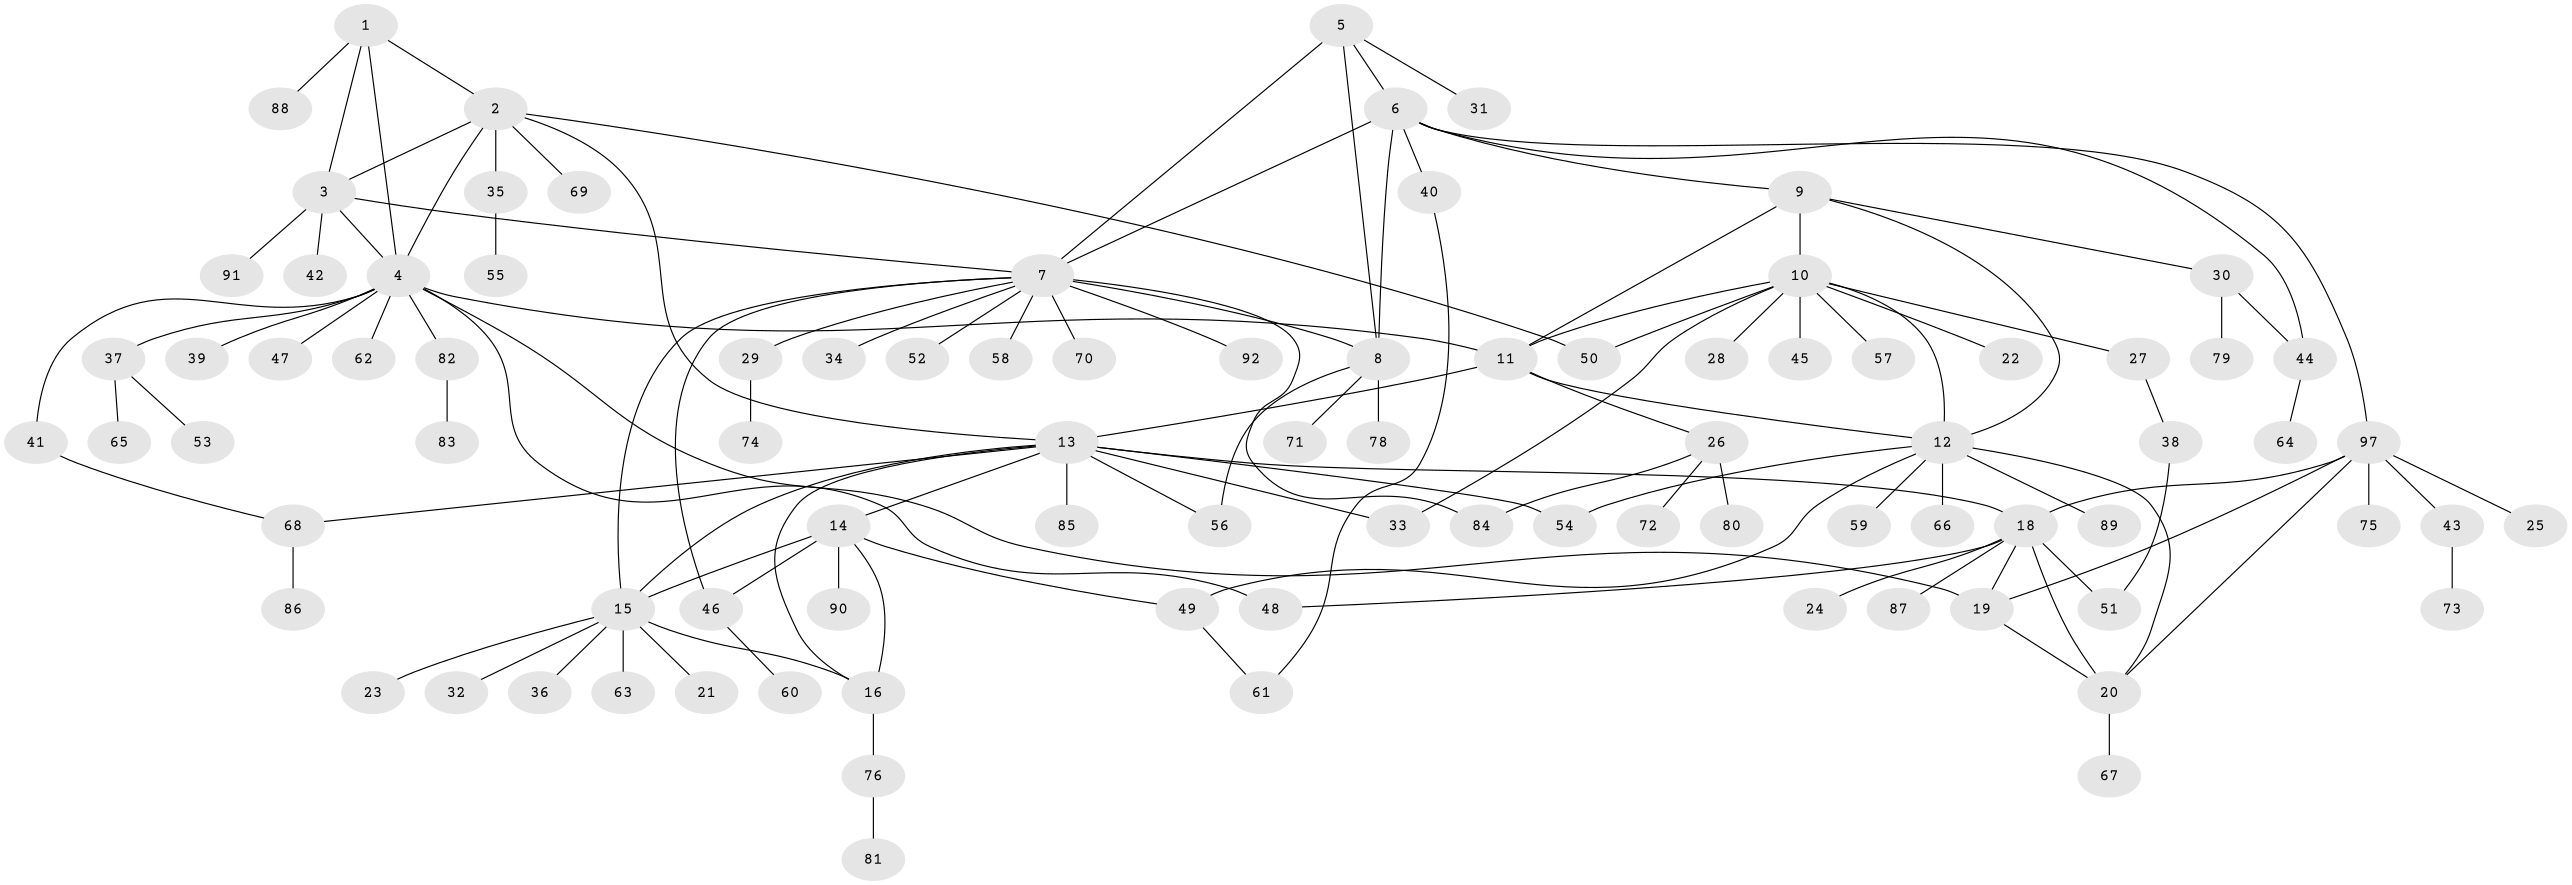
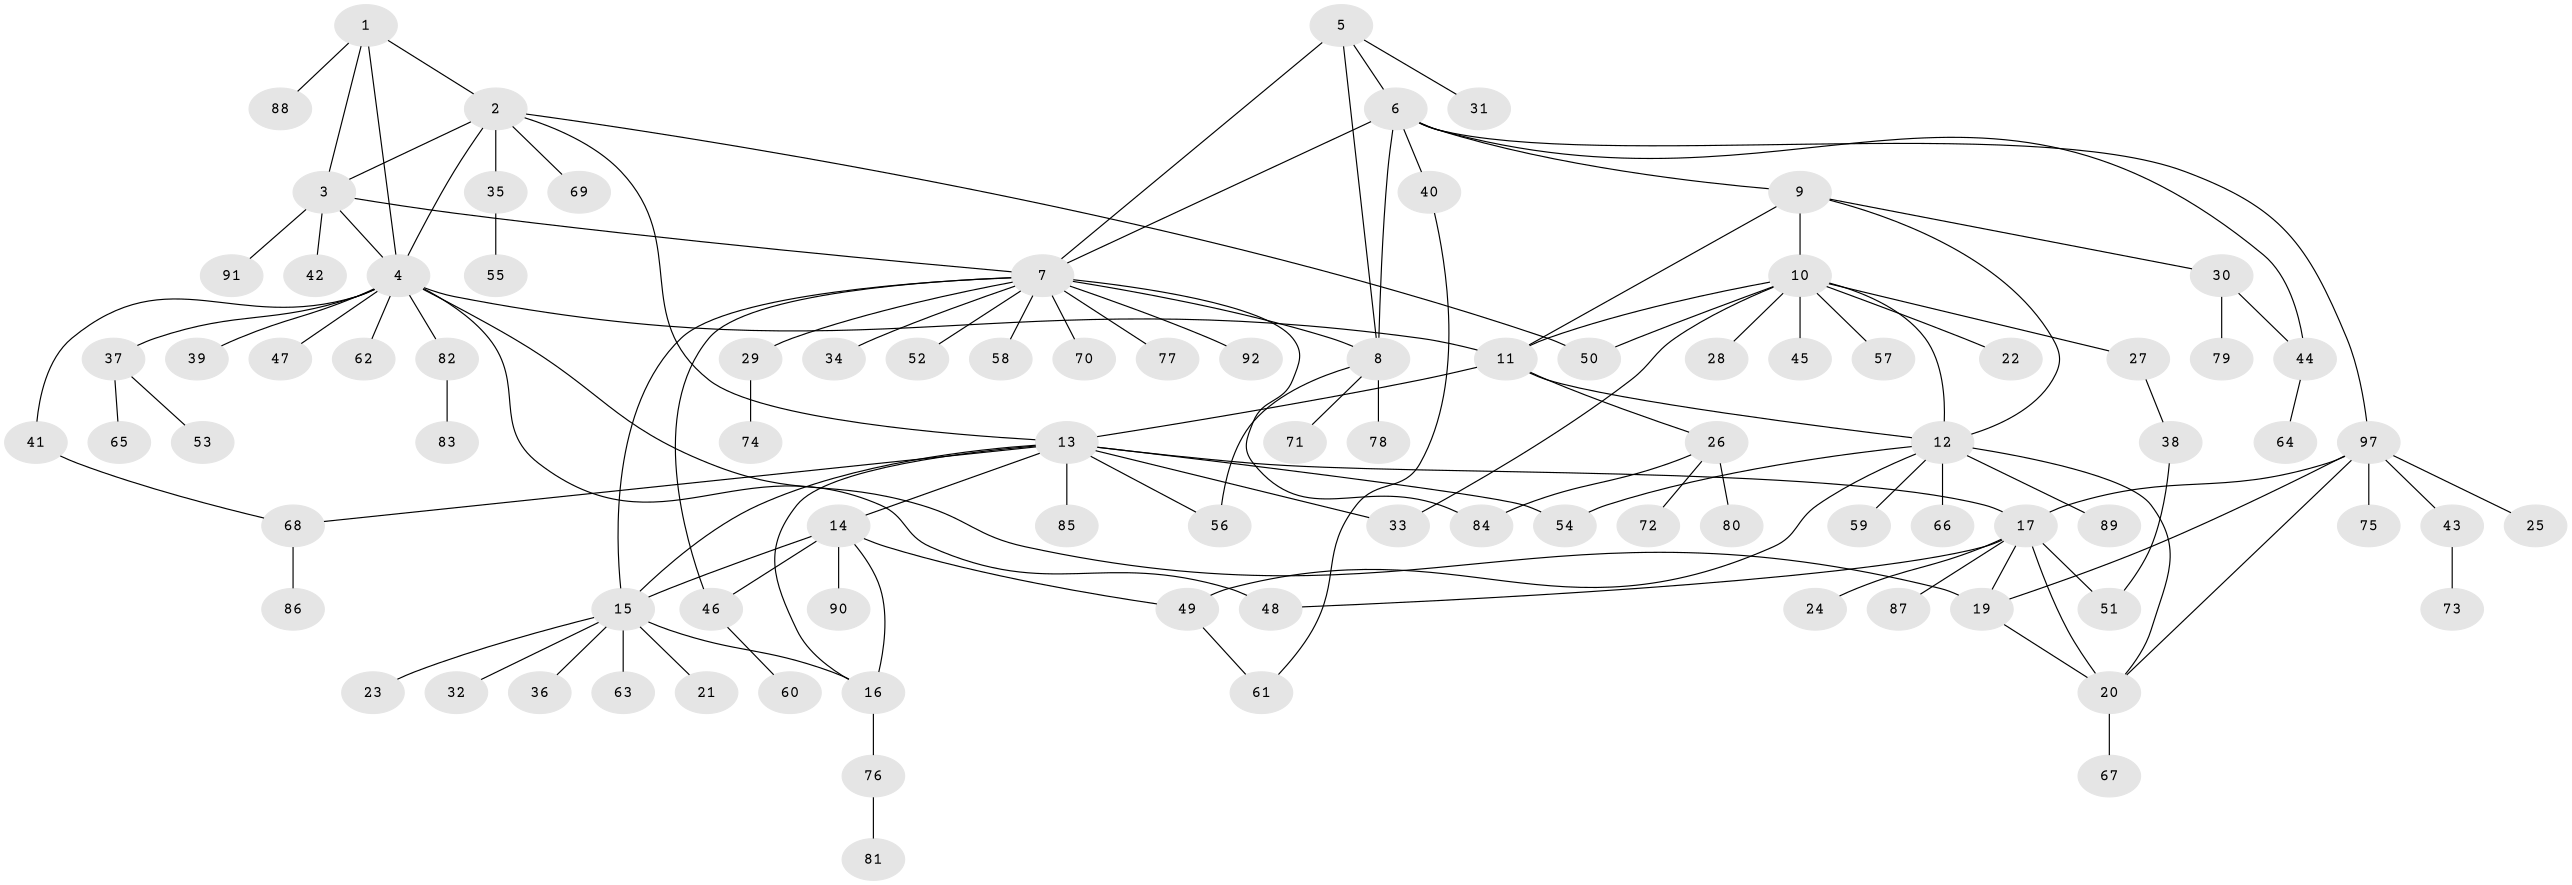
node "77": added
node "18": label "18" -> "17"
